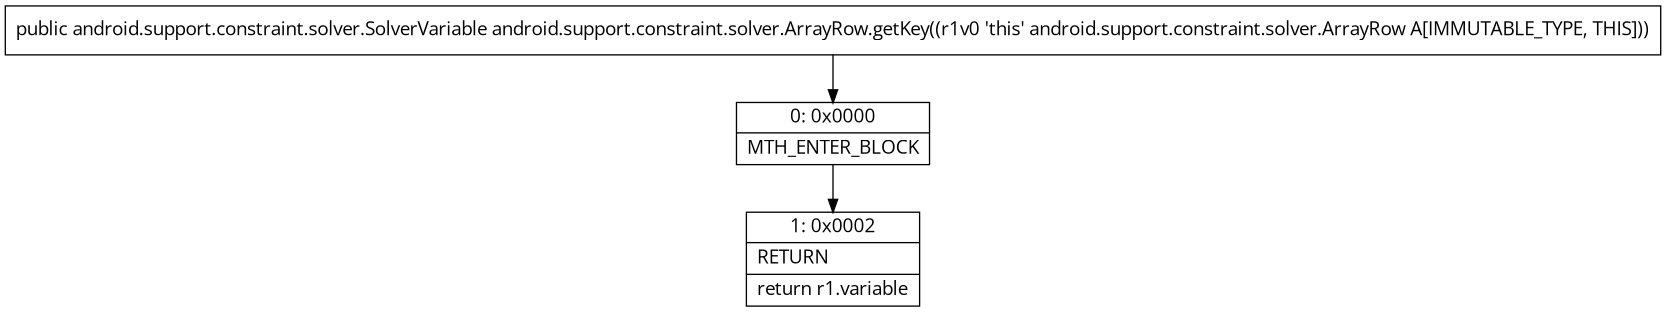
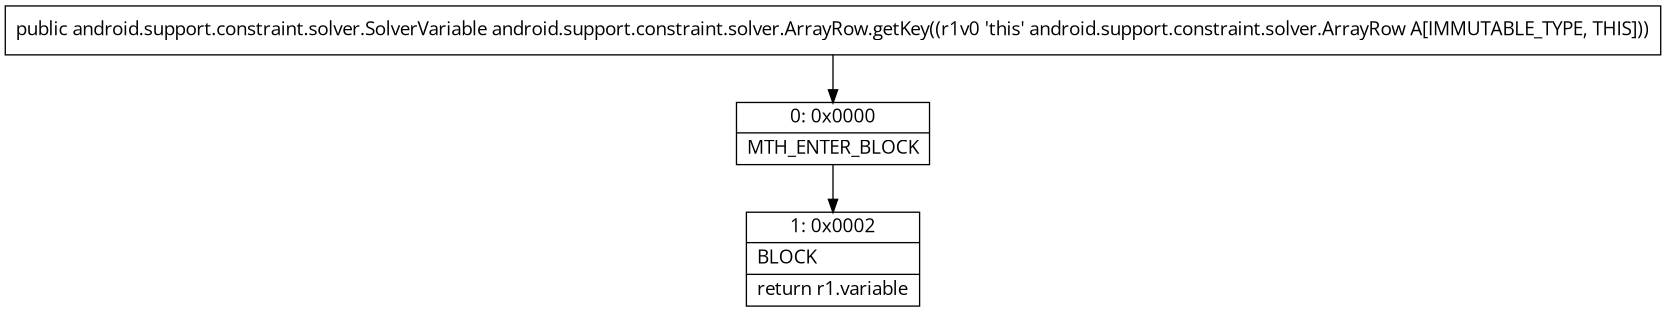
node "1: 0x0002": text "RETURN" -> "BLOCK"
